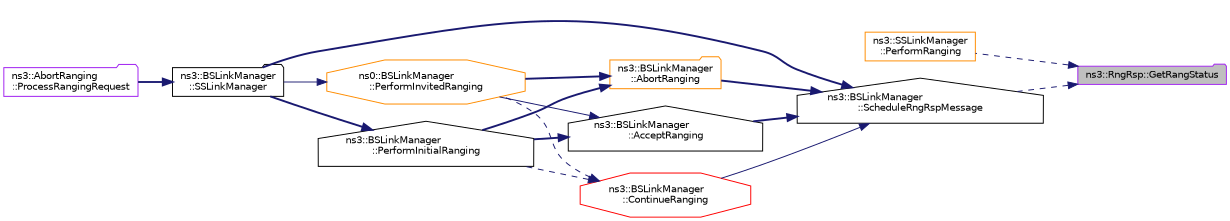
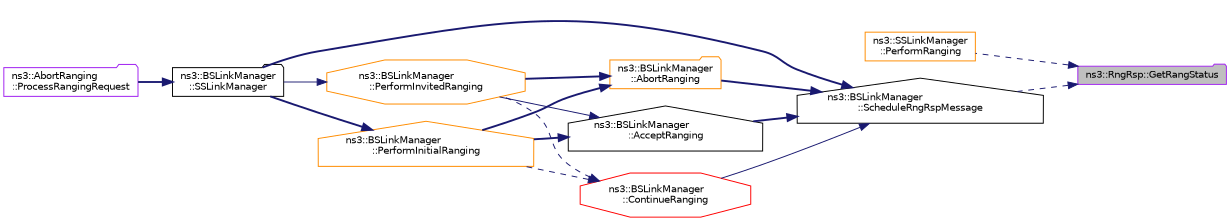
node "ns0::BSLinkManager ::PerformInvitedRanging": label "ns0::BSLinkManager ::PerformInvitedRanging" -> "ns3::BSLinkManager ::PerformInvitedRanging"
node "ns3::BSLinkManager ::PerformInitialRanging": color black -> darkorange
